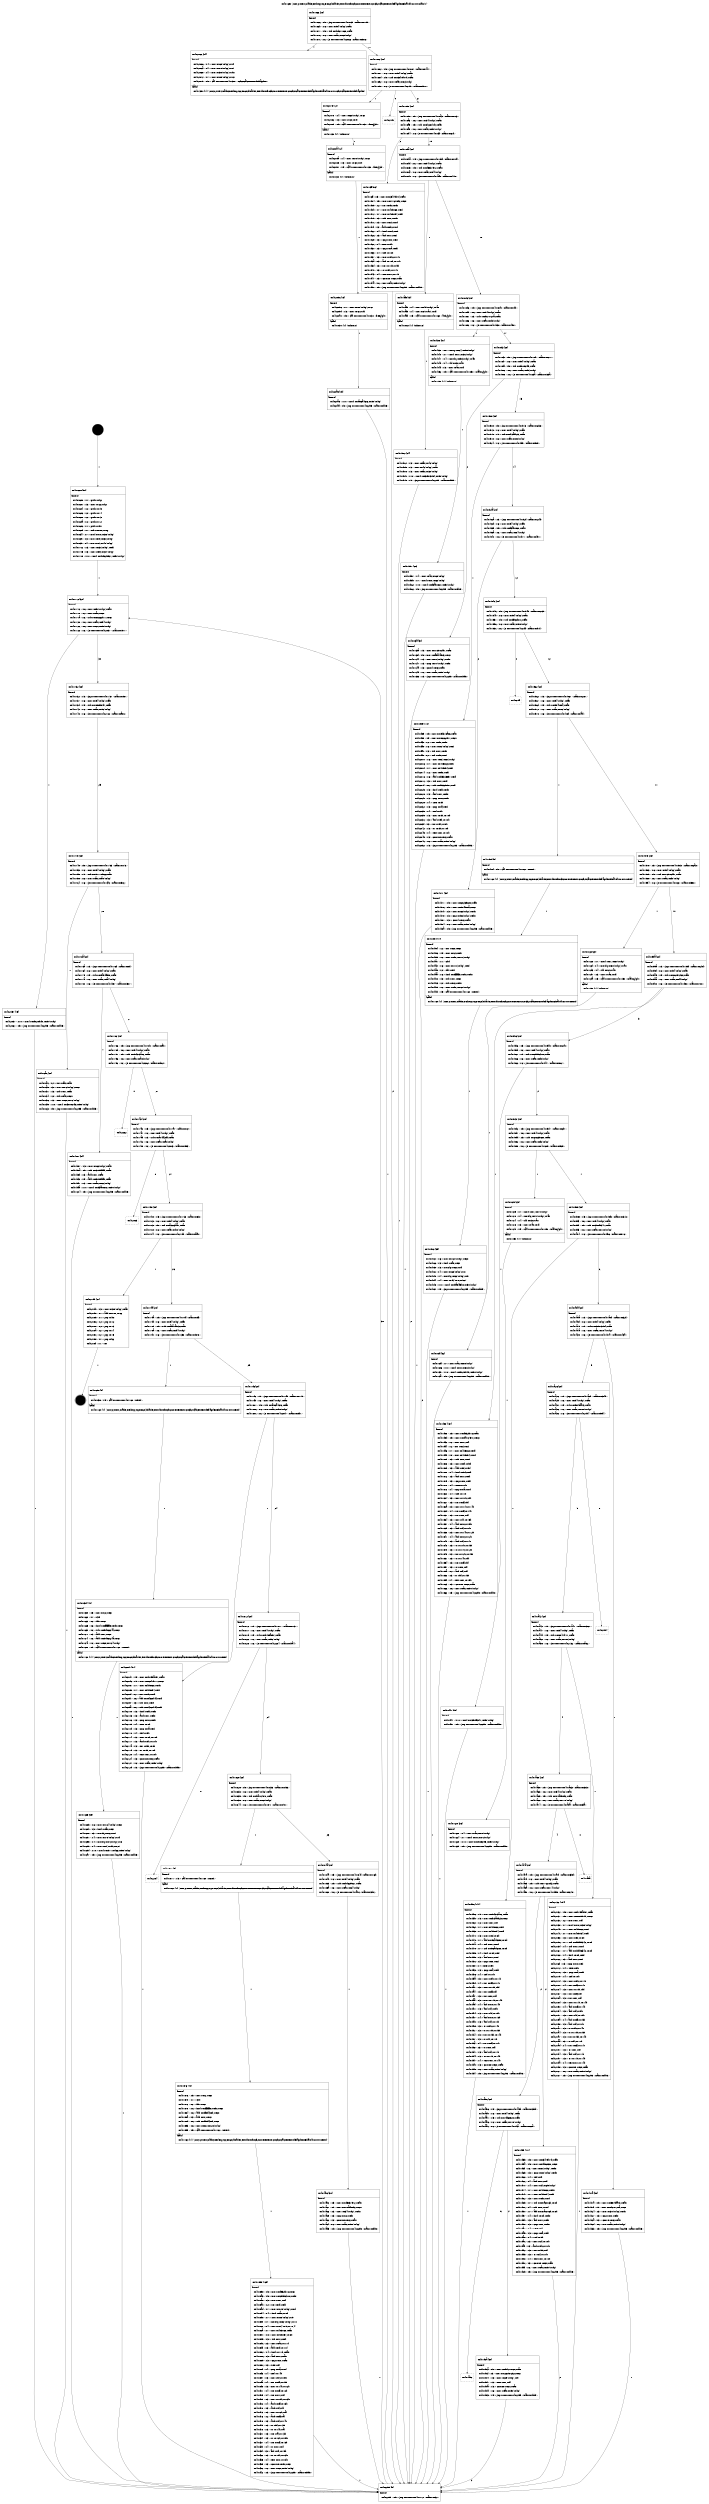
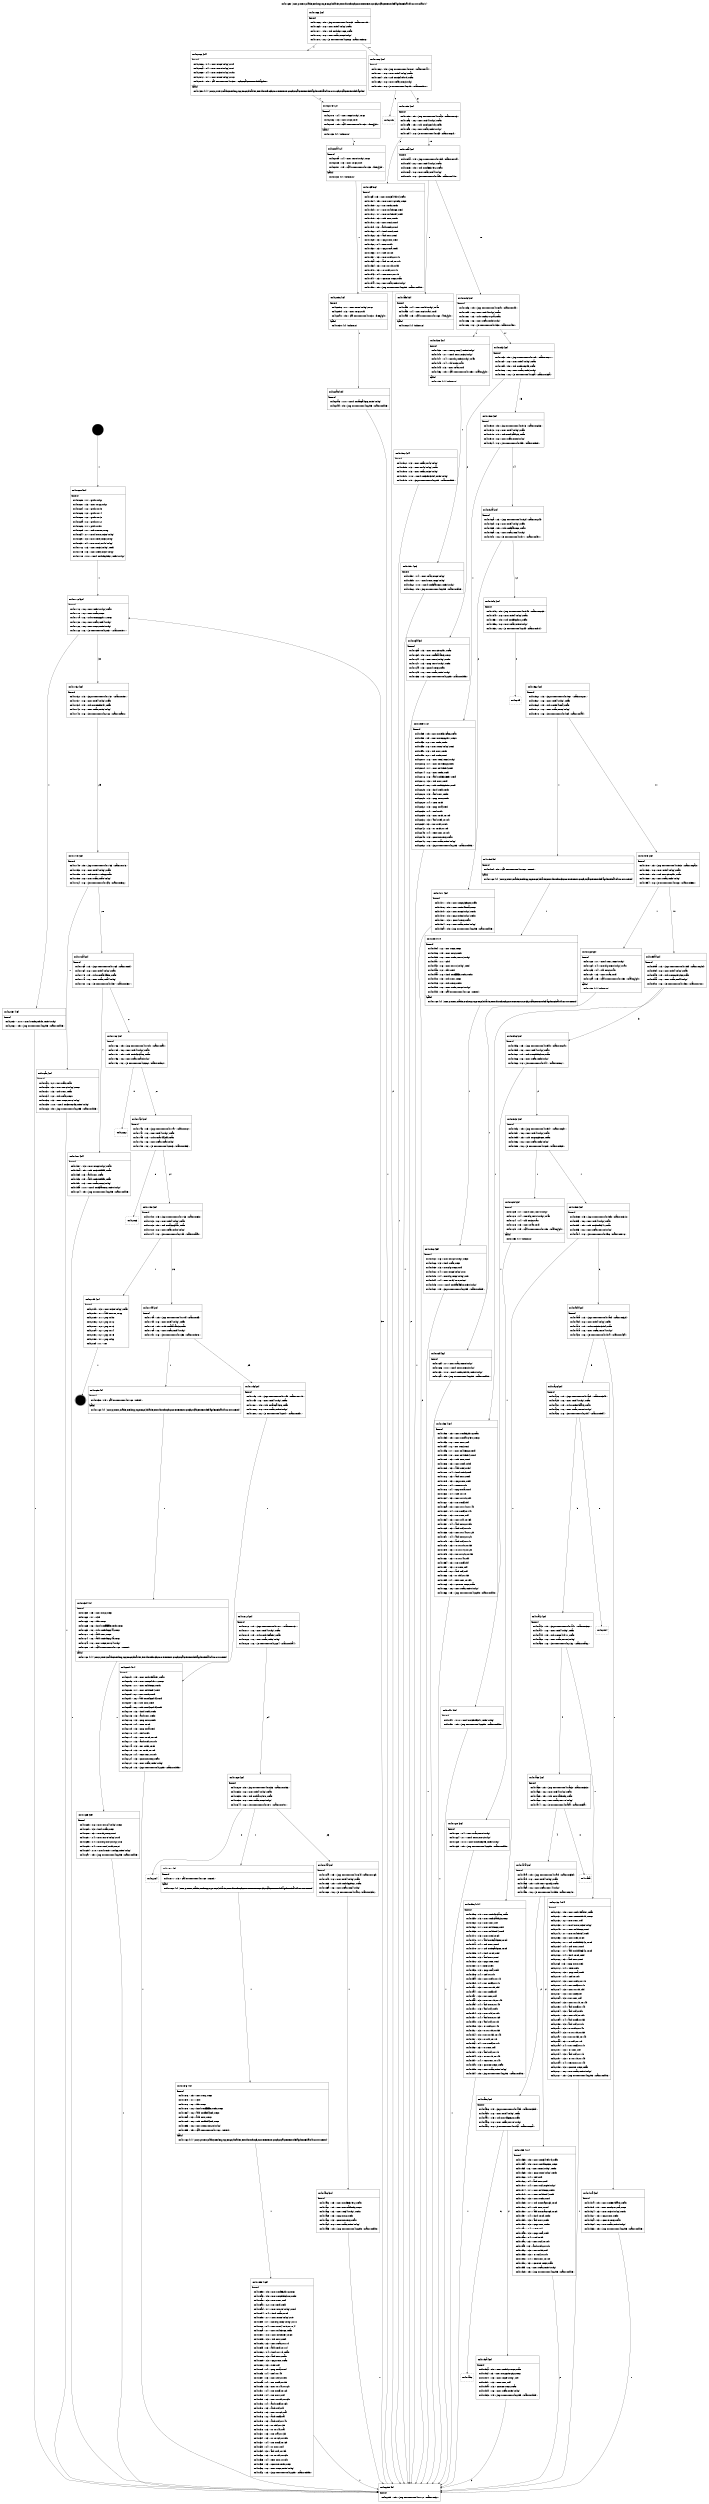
edge "0x401882 [28]" -> "0x40207e [12]": now "0x402066 [24]" -> "0x40207e [12]"
edge "0x401af5 [13]" -> "0x401b02 [24]": removed, label "1"
edge "0x401946 [28]" -> "0x401962 [28]": removed, label "12"
edge "0x4017f6 [28]" -> "0x401812 [28]": removed, label "24"
edge "0x401812 [28]" -> "0x402284": now "0x40182e [28]" -> "0x402284"
edge "0x401c20 [26]" -> "0x402295 [5]": added, label "1"
